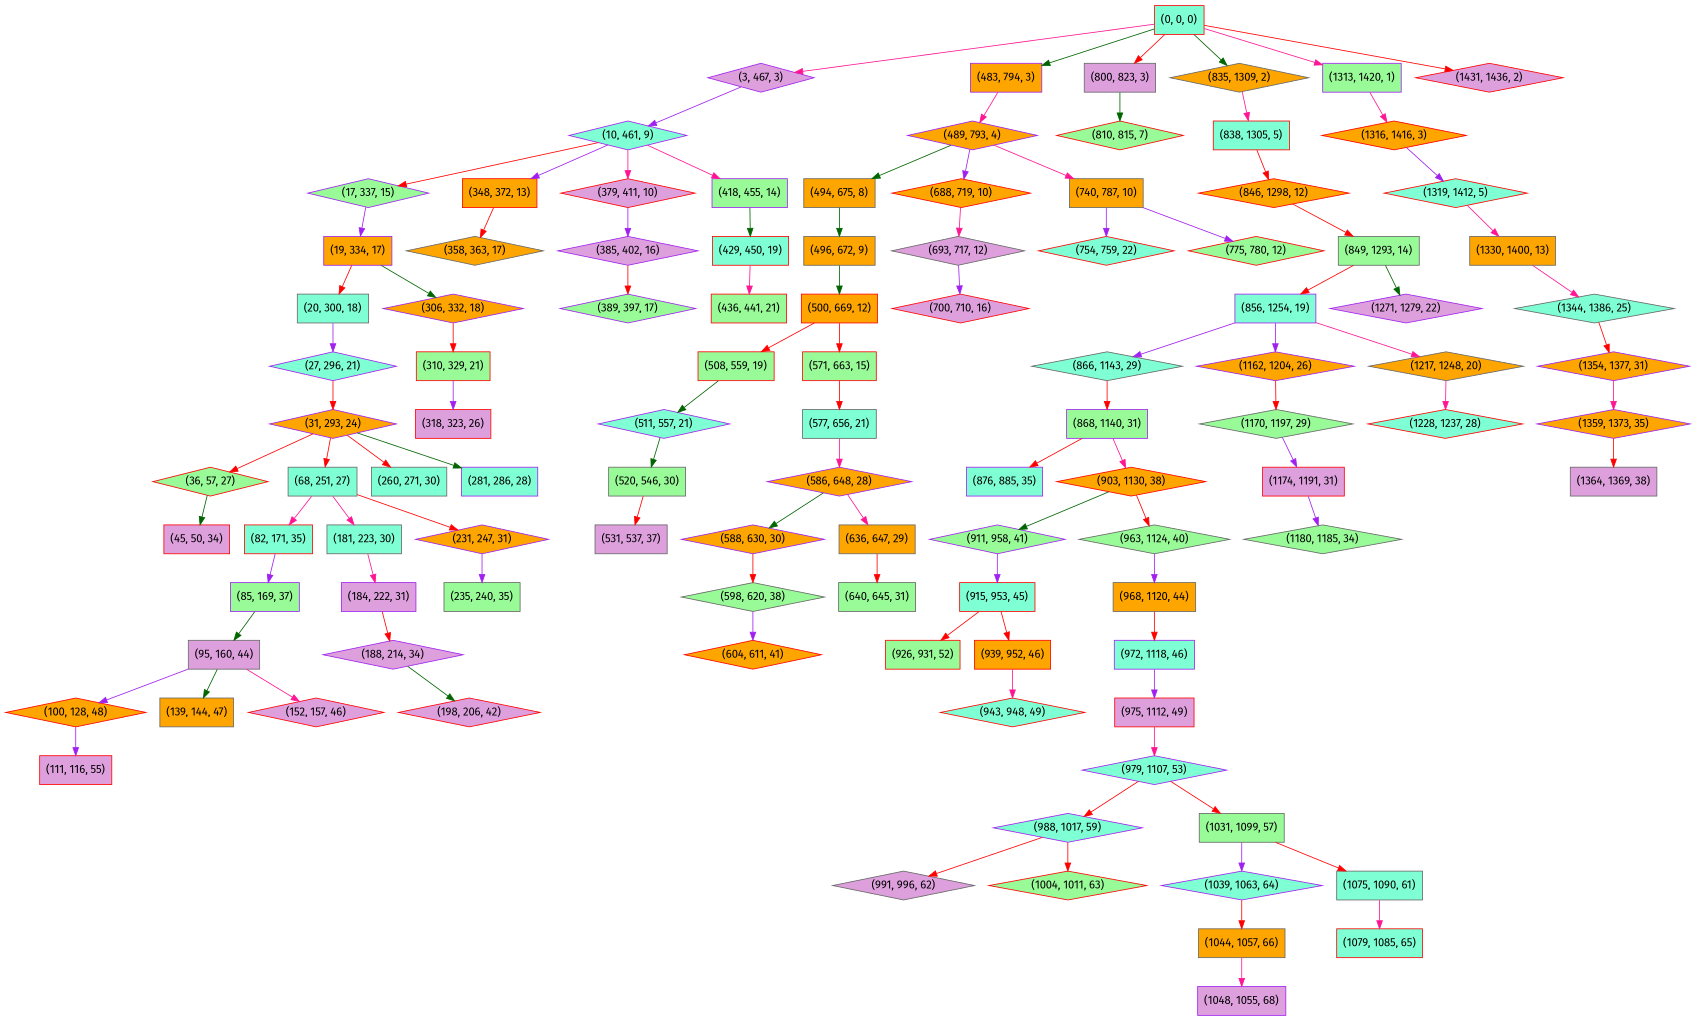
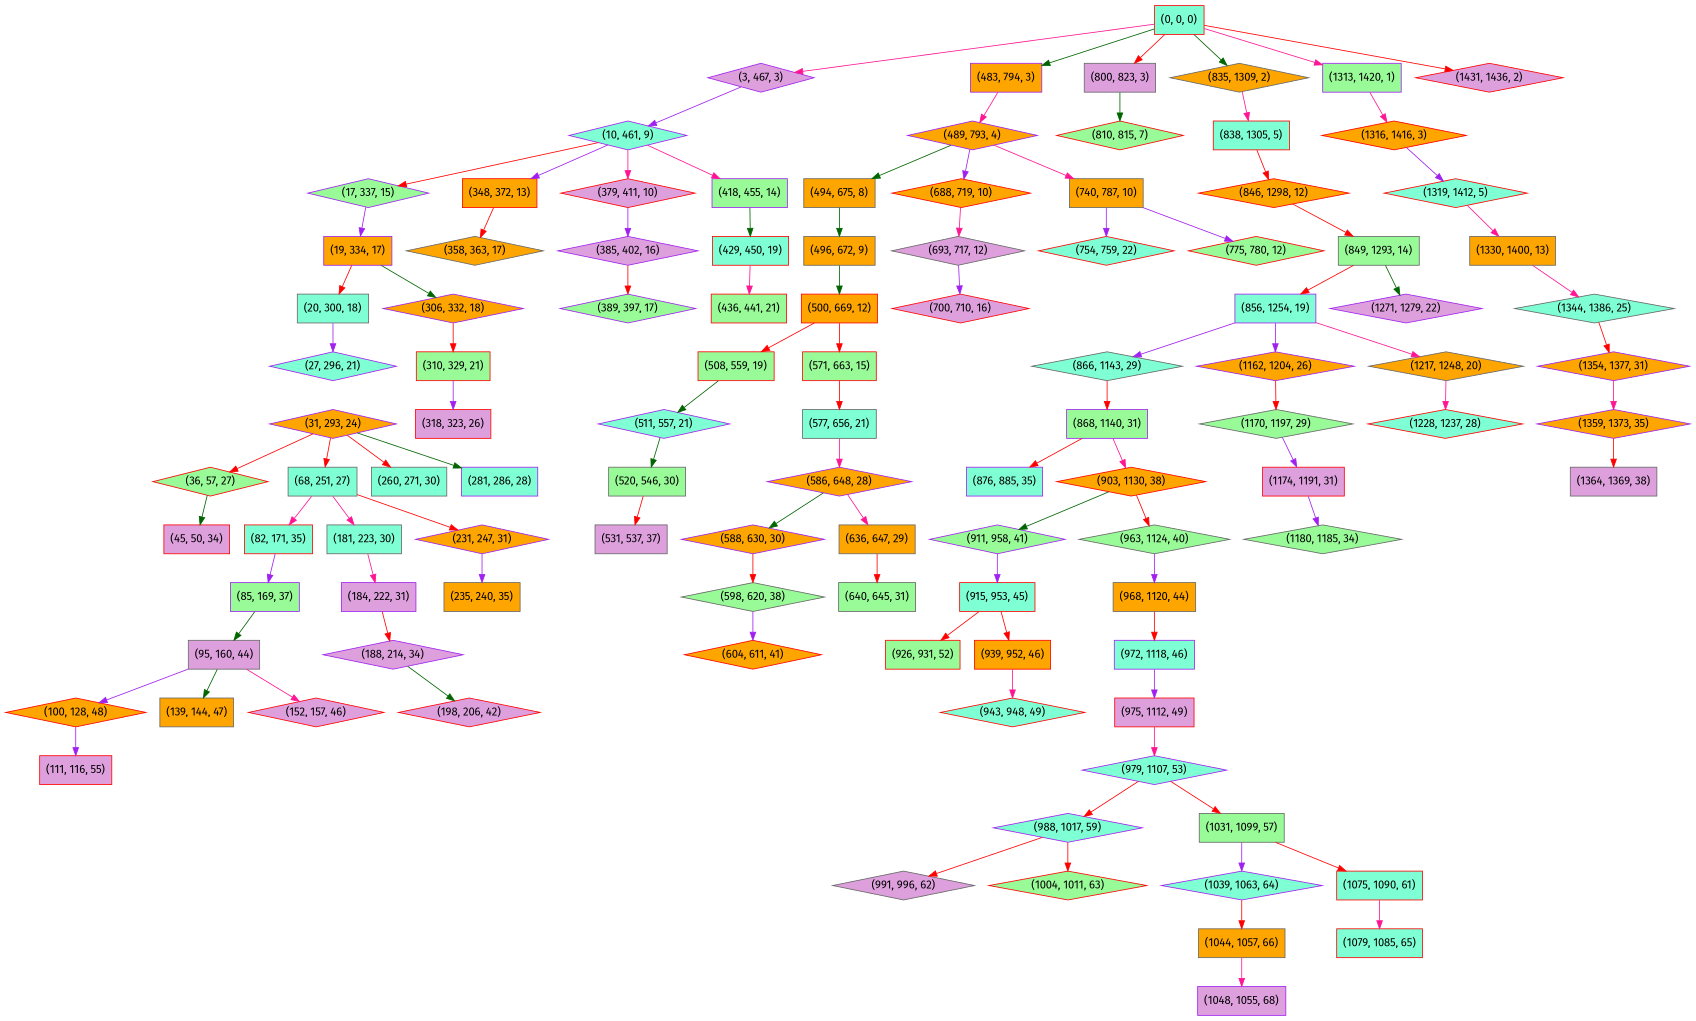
edge "(27, 296, 21)" -> "(31, 293, 24)": removed
node "(235, 240, 35)": fillcolor palegreen -> orange
node "(1075, 1090, 61)": color gray40 -> red
